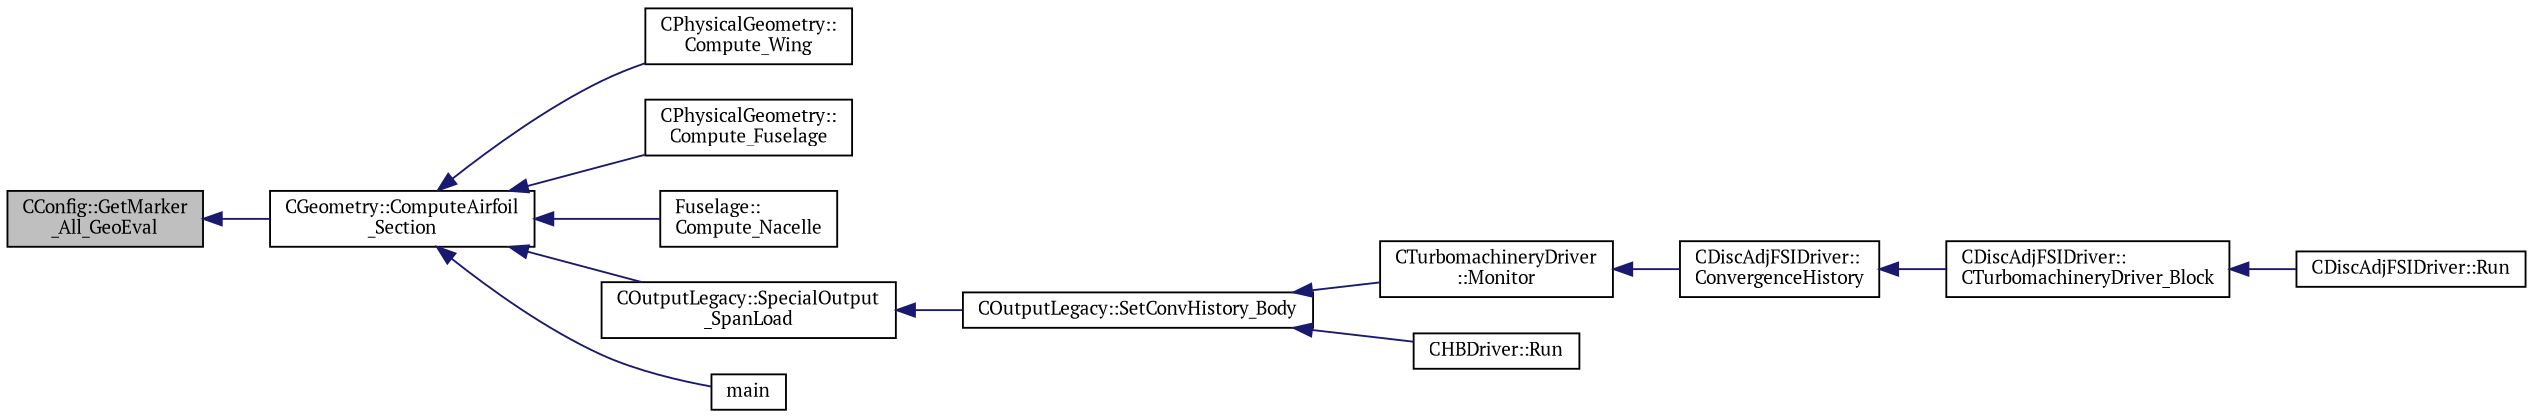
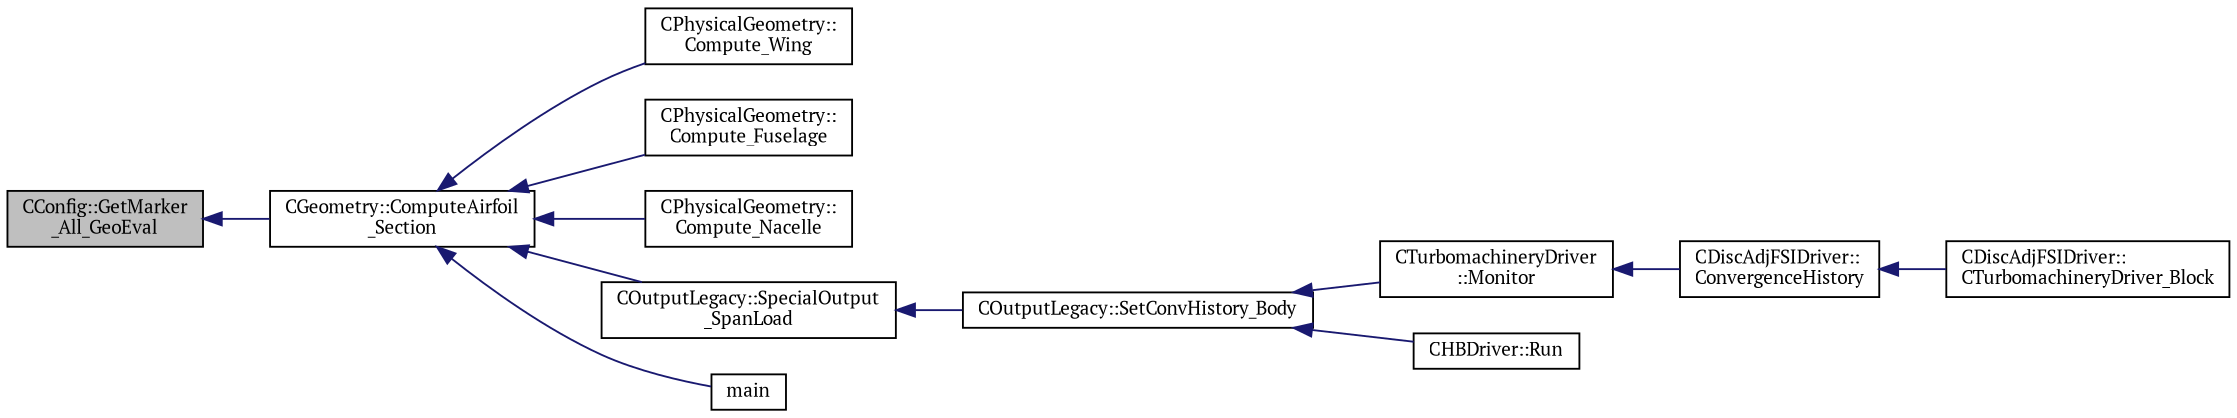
node "Fuselage:: Compute_Nacelle": label "Fuselage:: Compute_Nacelle" -> "CPhysicalGeometry:: Compute_Nacelle"
node "CDiscAdjFSIDriver::Run": removed
